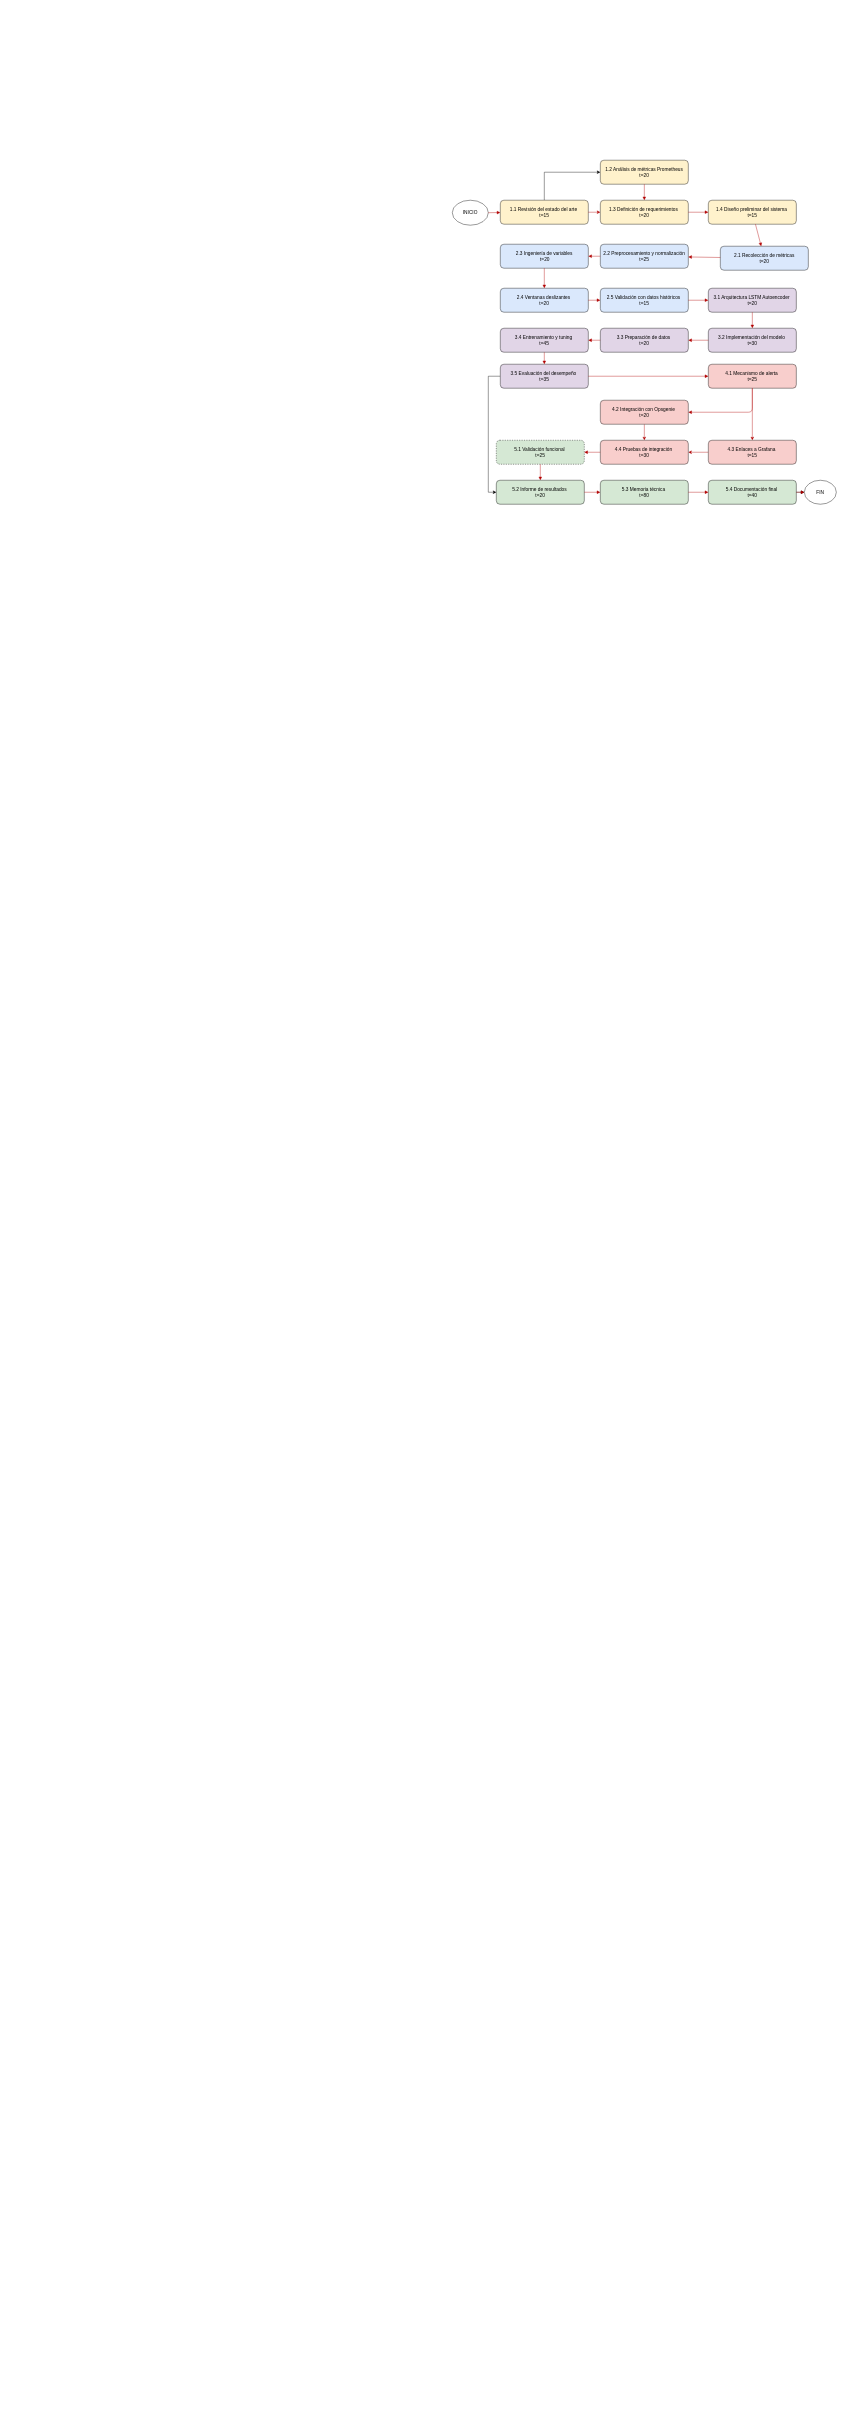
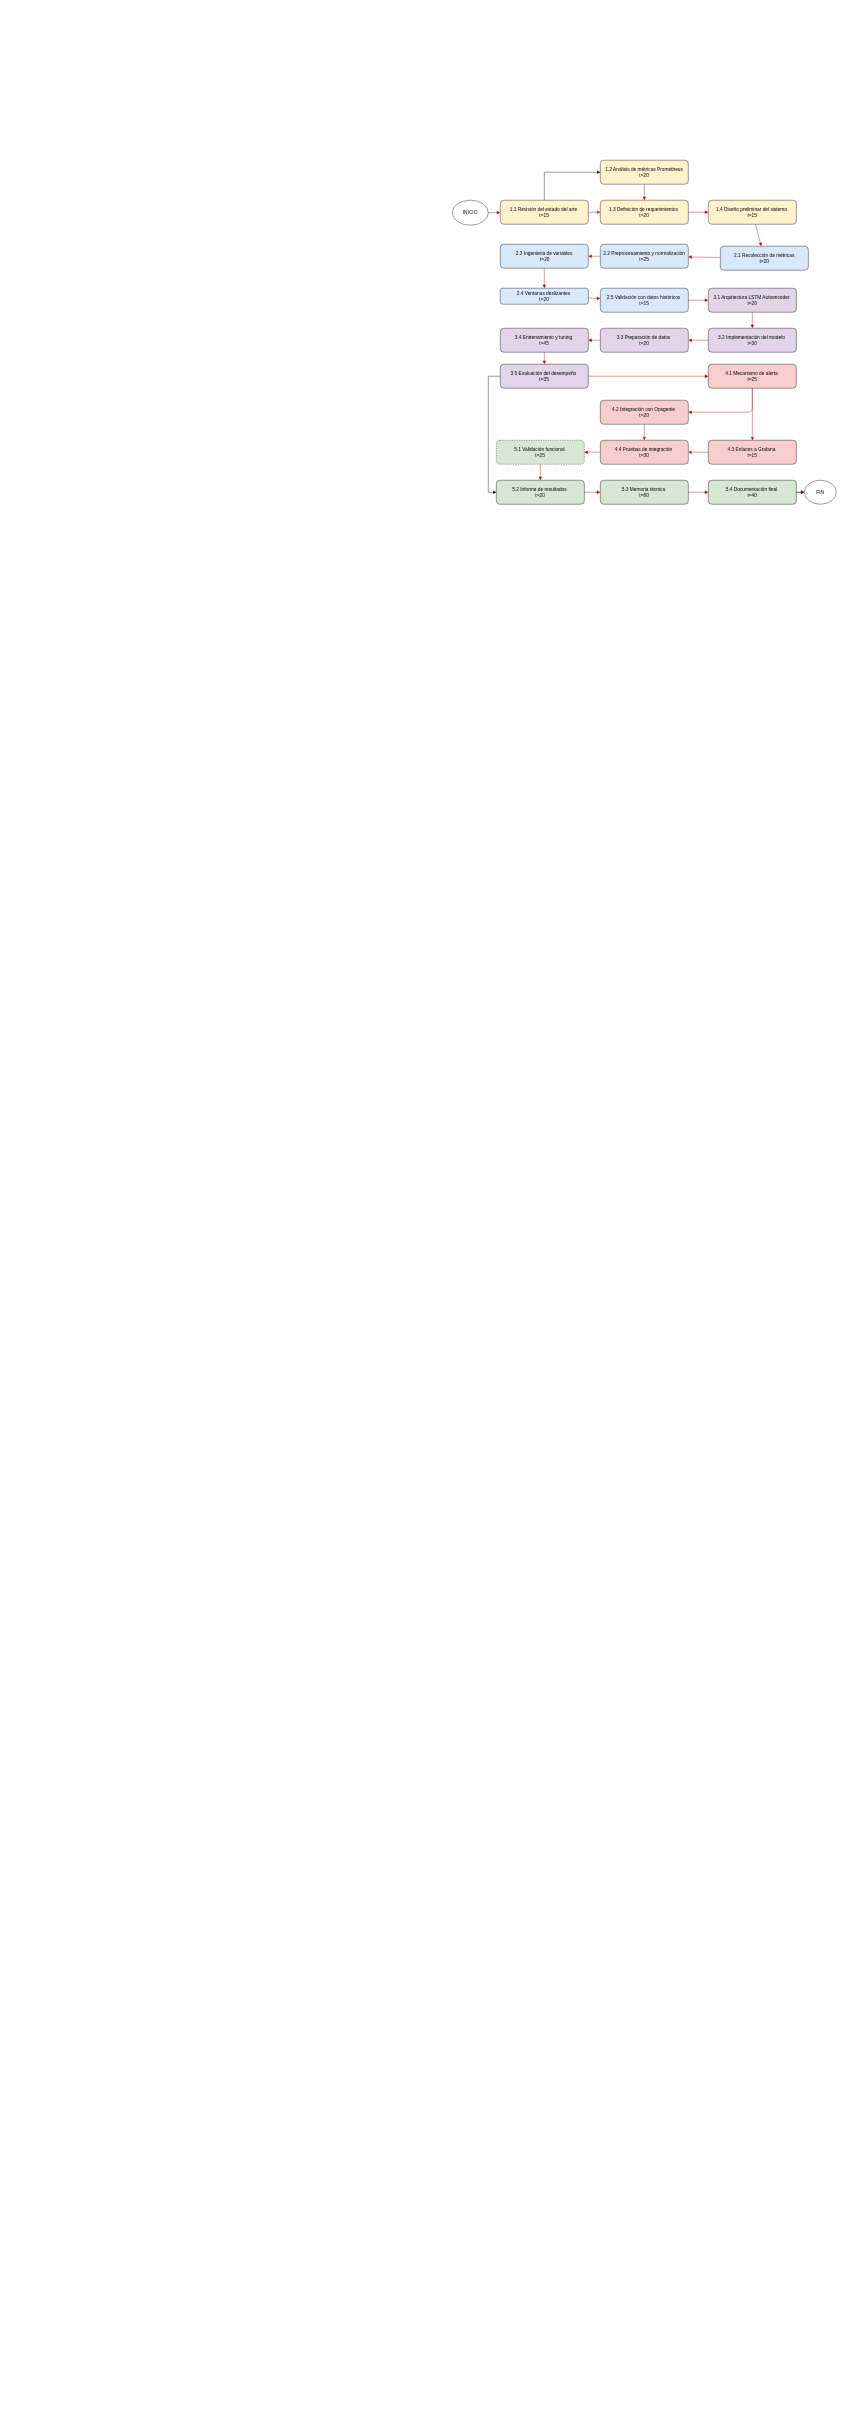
node "2.4 Ventanas deslizantes t=20": size 88x24 -> 88x16
